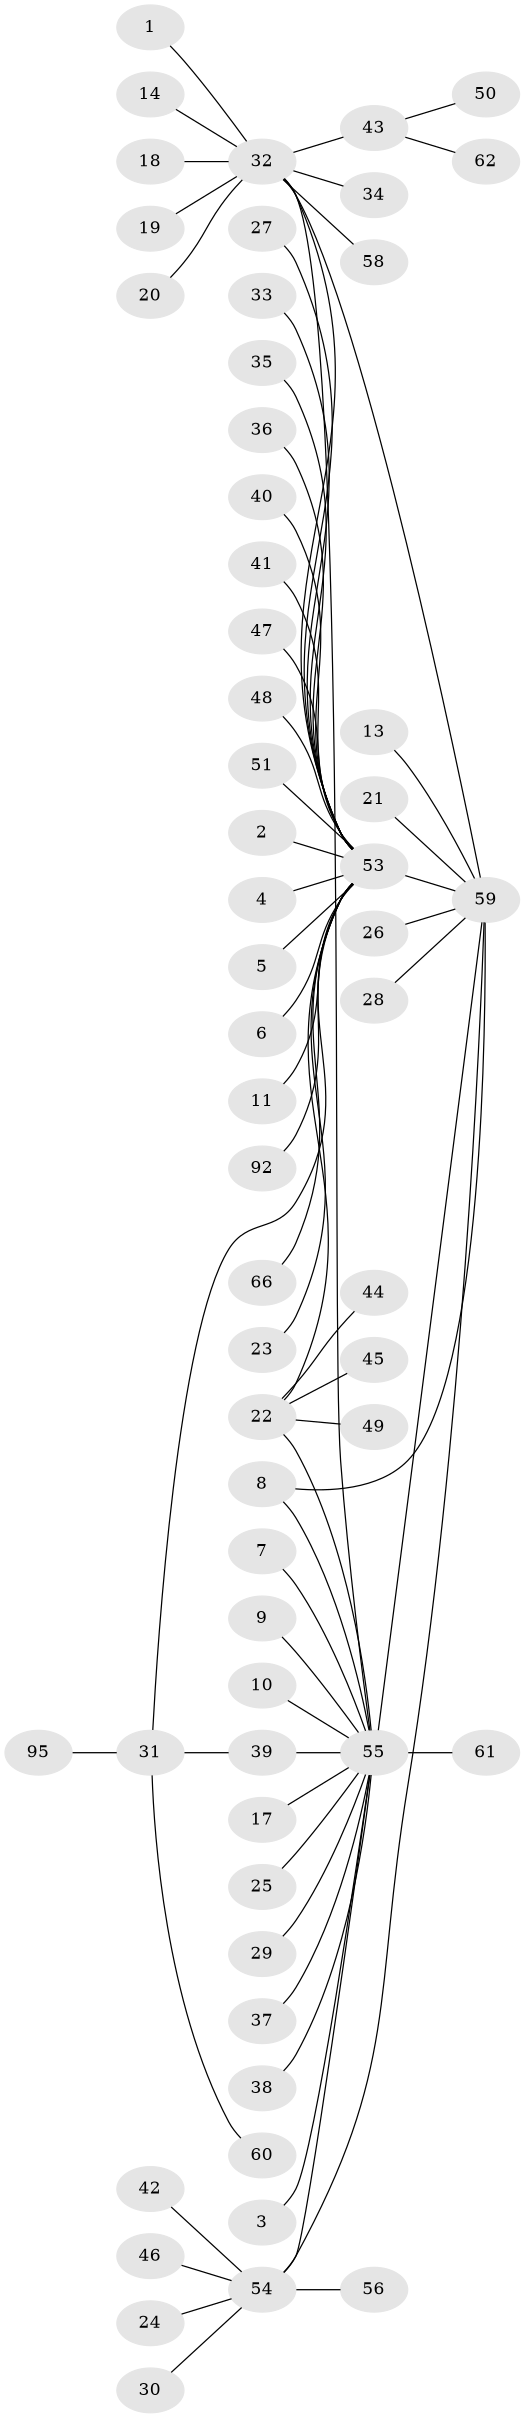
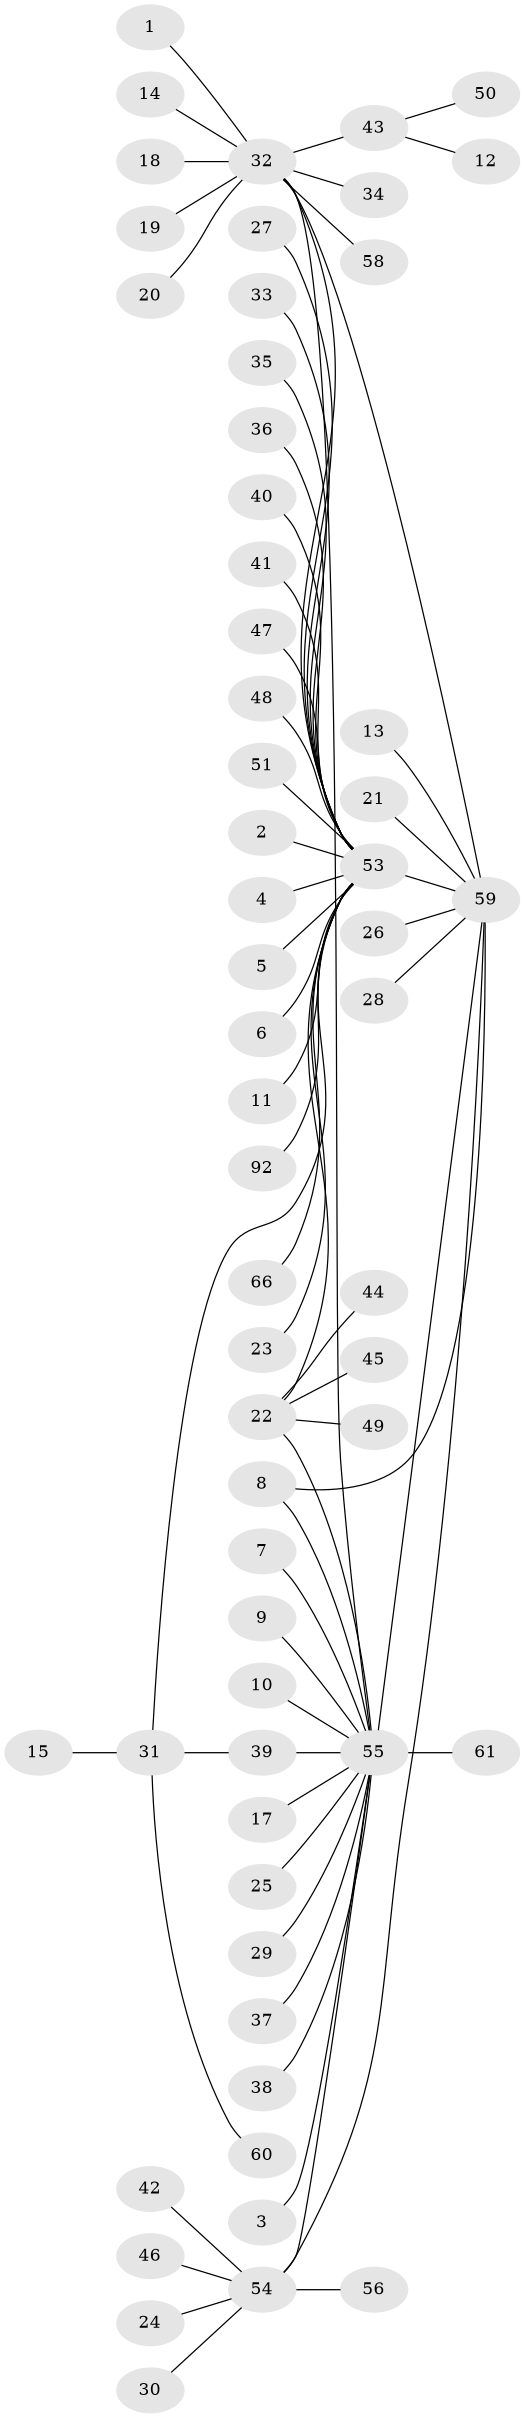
node "62": label "62" -> "12"
node "95": label "95" -> "15"
